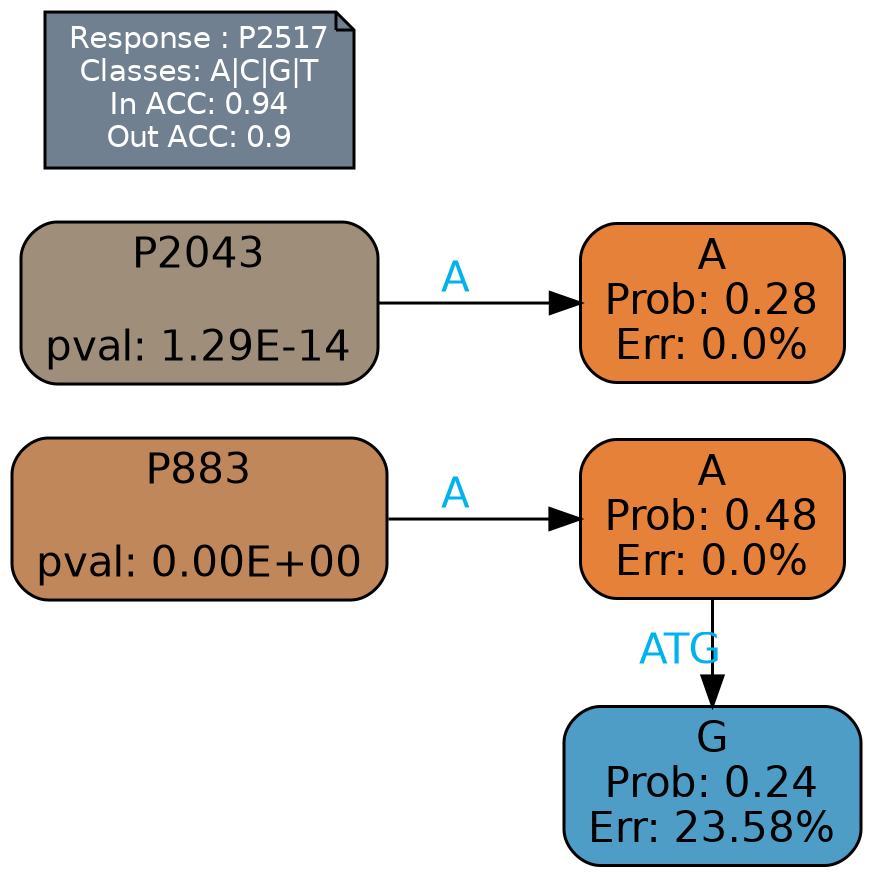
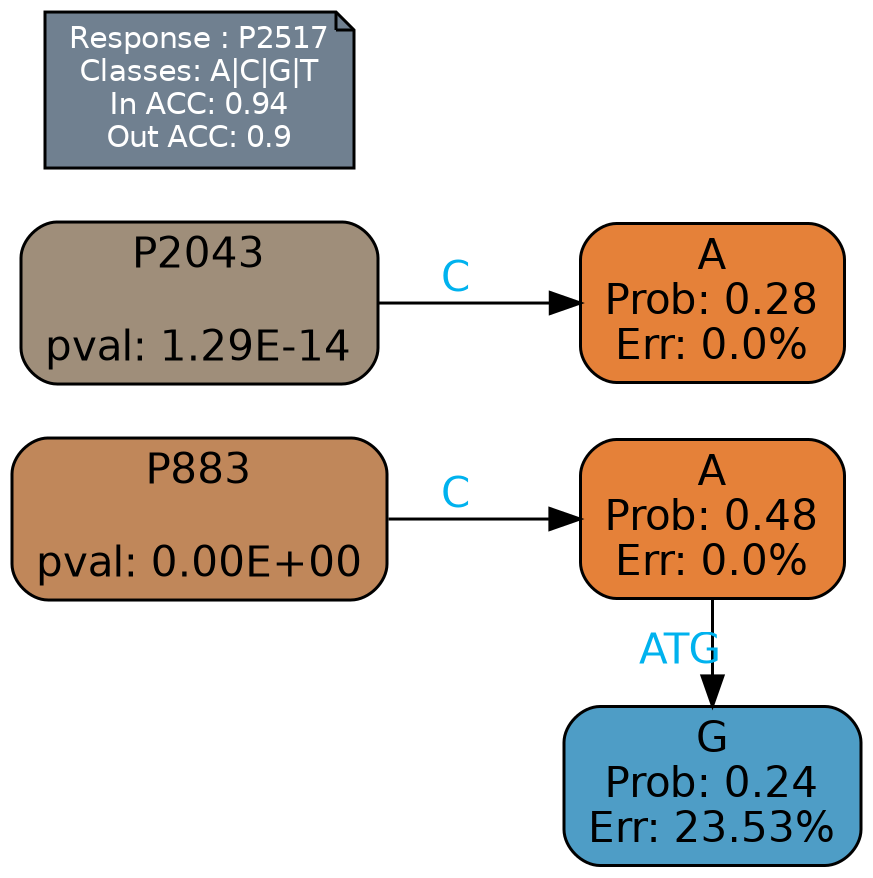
edge "P2043 pval: 1.29E-14" -> "A Prob: 0.28 Err: 0.0%": label "A" -> "C"
edge "P883 pval: 0.00E+00" -> "A Prob: 0.48 Err: 0.0%": label "A" -> "C"
node "G Prob: 0.24 Err: 23.58%": label "G Prob: 0.24 Err: 23.58%" -> "G Prob: 0.24 Err: 23.53%"
